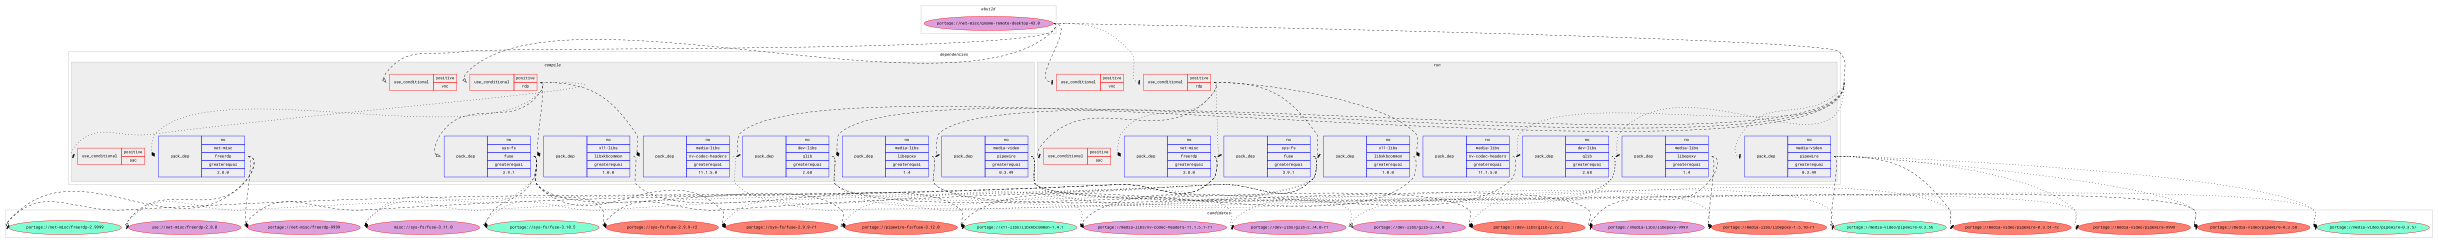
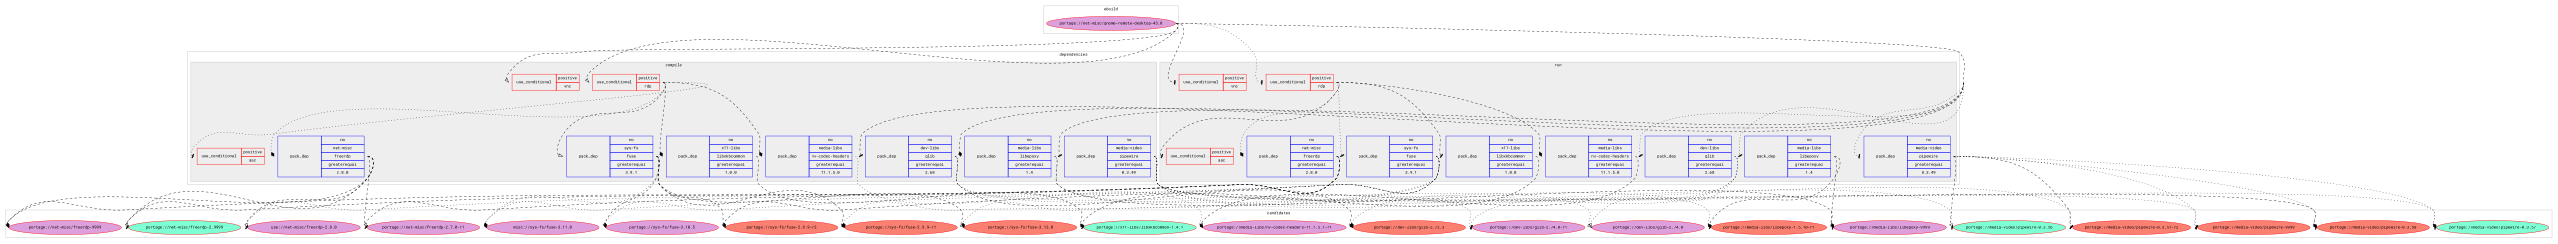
node "portage://net-misc/freerdp-2.7.0-r1": added
node "portage://sys-fs/fuse-3.10.5": fillcolor aquamarine -> plum
node "portage://pipewire-fs/fuse-3.12.0": label "portage://pipewire-fs/fuse-3.12.0" -> "portage://sys-fs/fuse-3.12.0"
